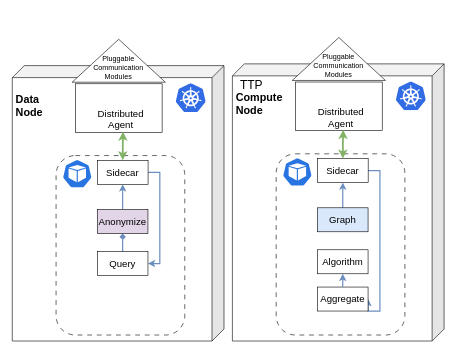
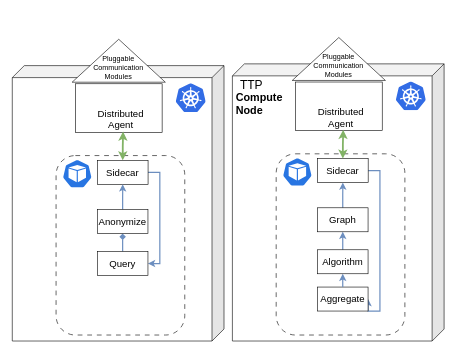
node "Data Node": removed
node "Graph": fillcolor #dae8fc -> #ffffff
node "Anonymize": fillcolor #e1d5e7 -> #ffffff
edge "Algorithm" -> "Graph": added
